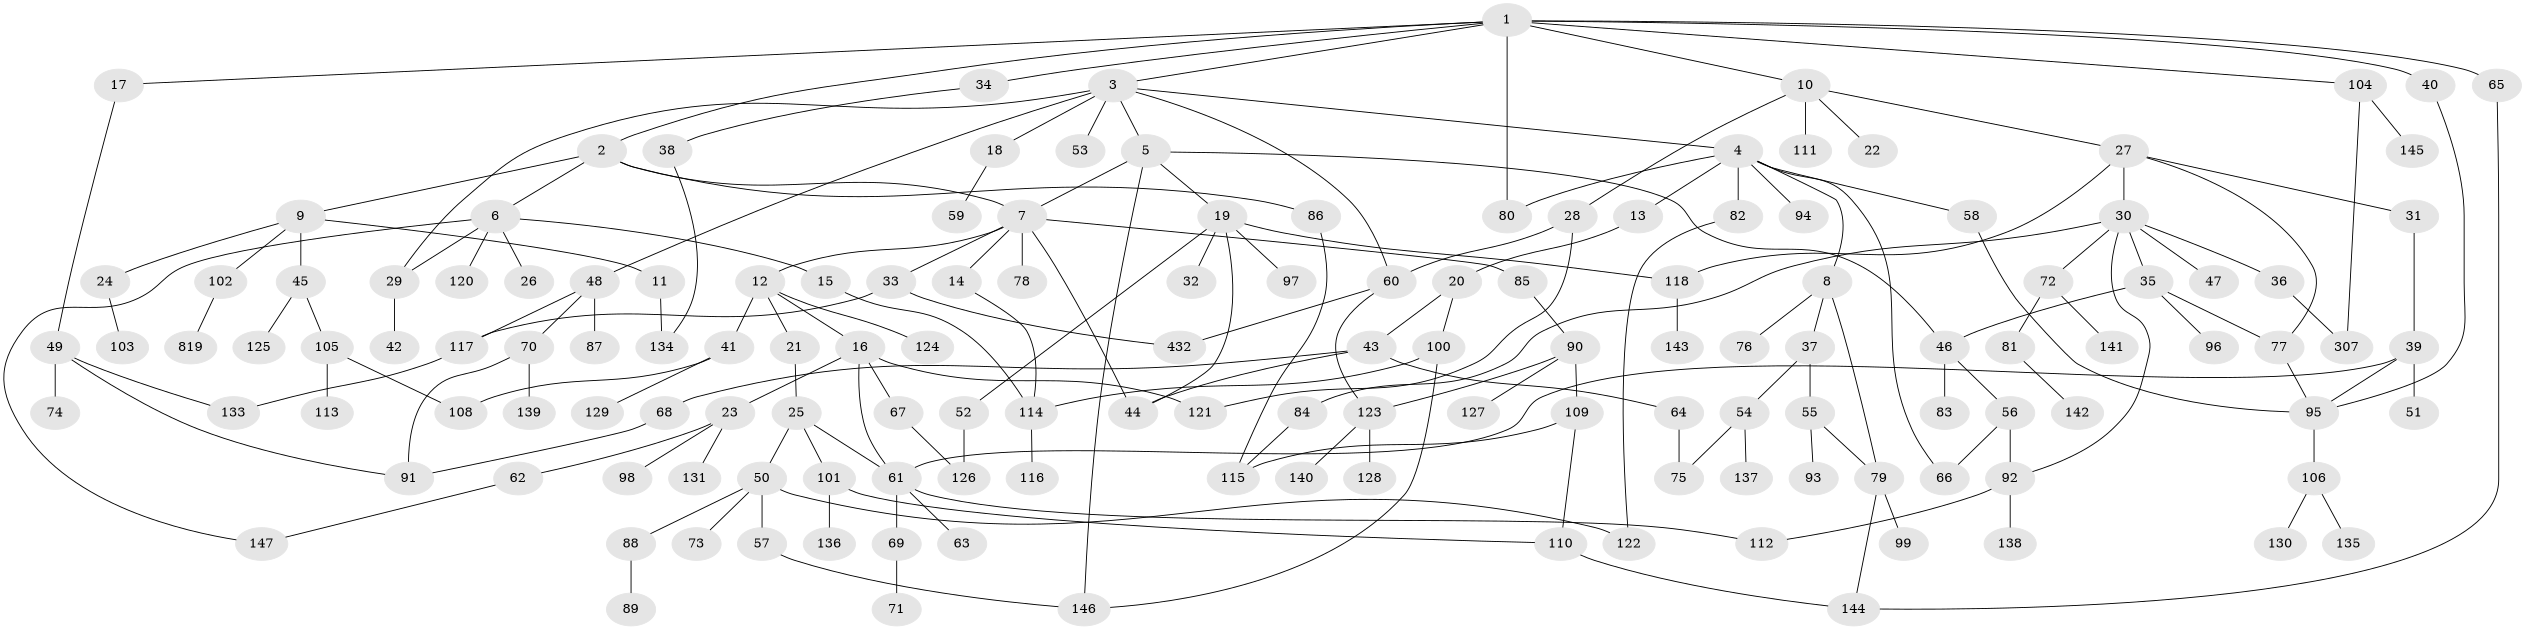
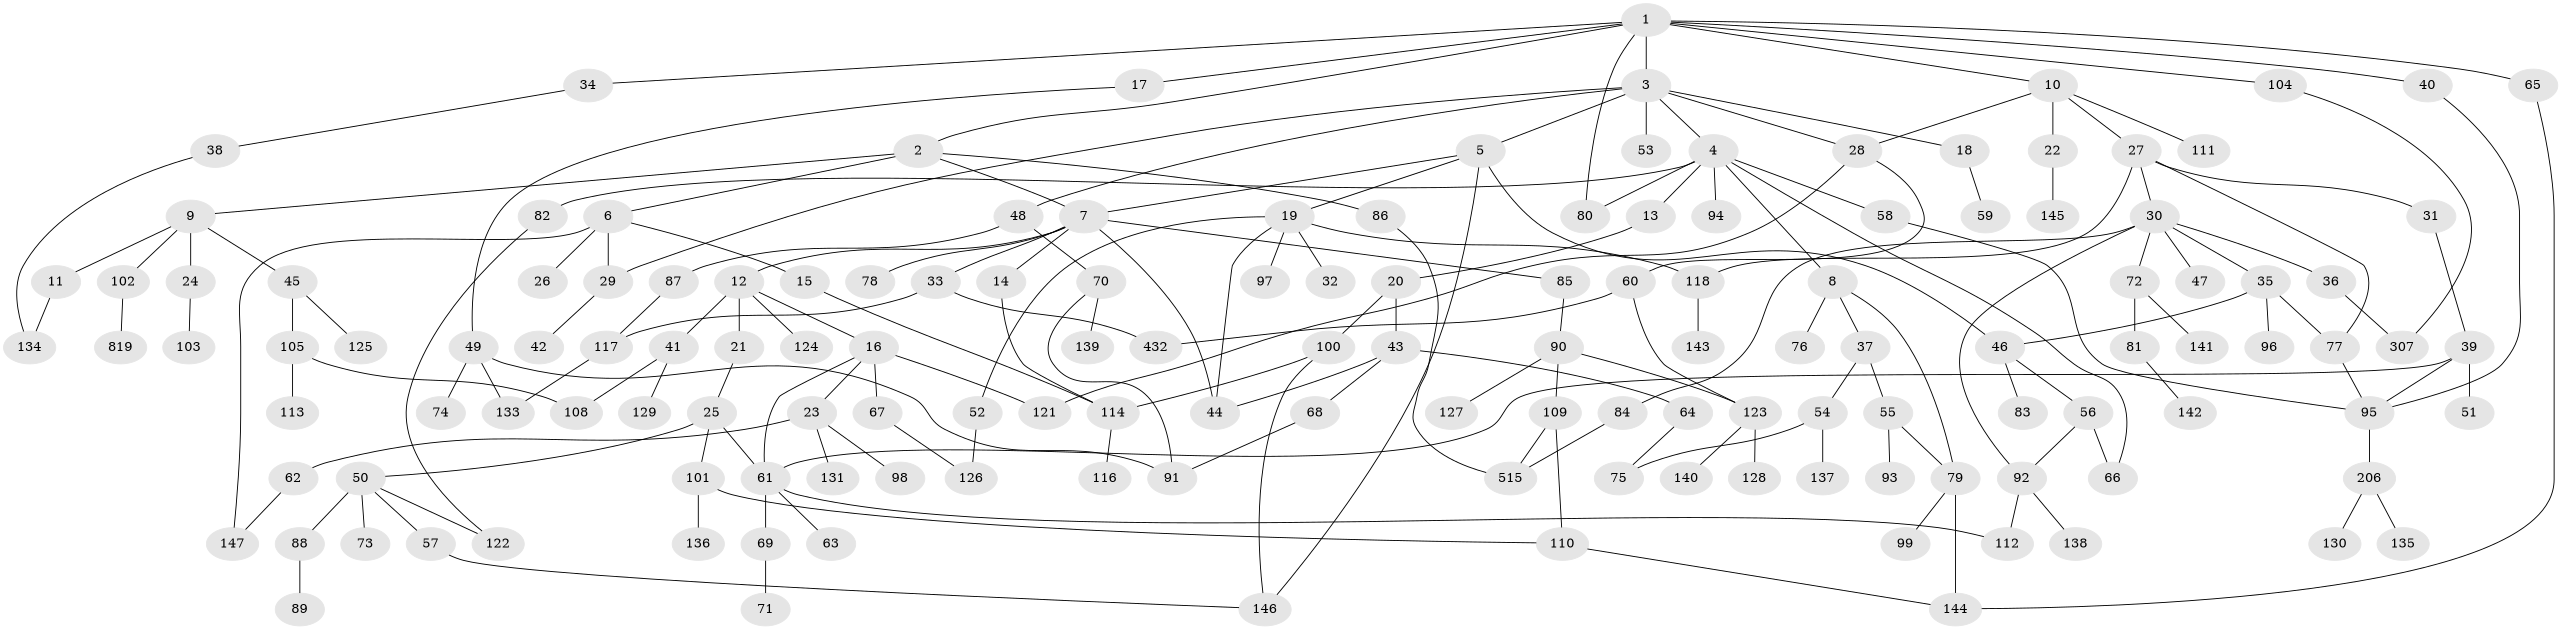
edge "104" -- "145": now "22" -- "145"
edge "3" -- "60": now "3" -- "28"
node "120": removed
edge "48" -- "117": now "87" -- "117"
node "115": label "115" -> "515"
node "106": label "106" -> "206"
